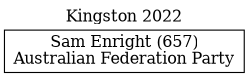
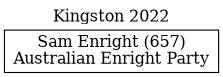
node "Sam Enright (657) Australian Federation Party": label "Sam Enright (657) Australian Federation Party" -> "Sam Enright (657) Australian Enright Party"
